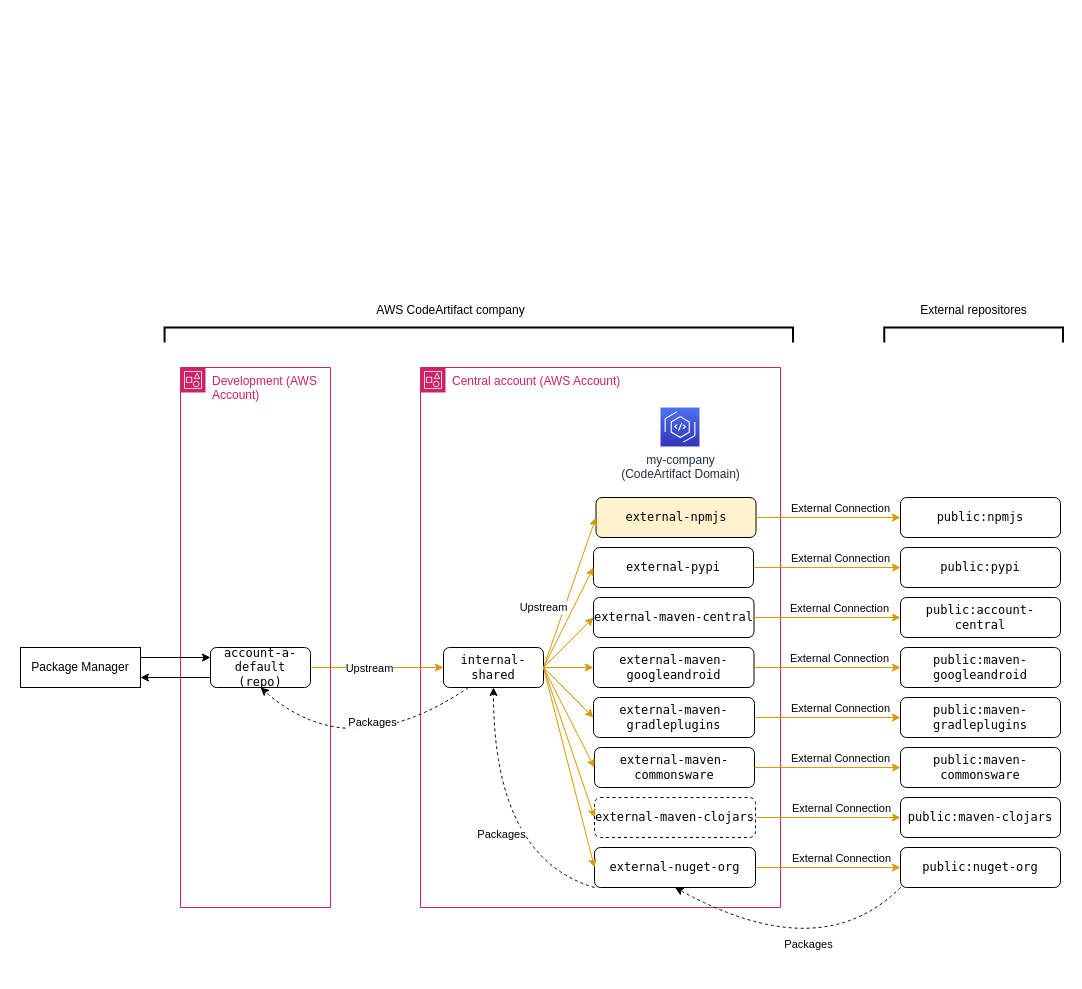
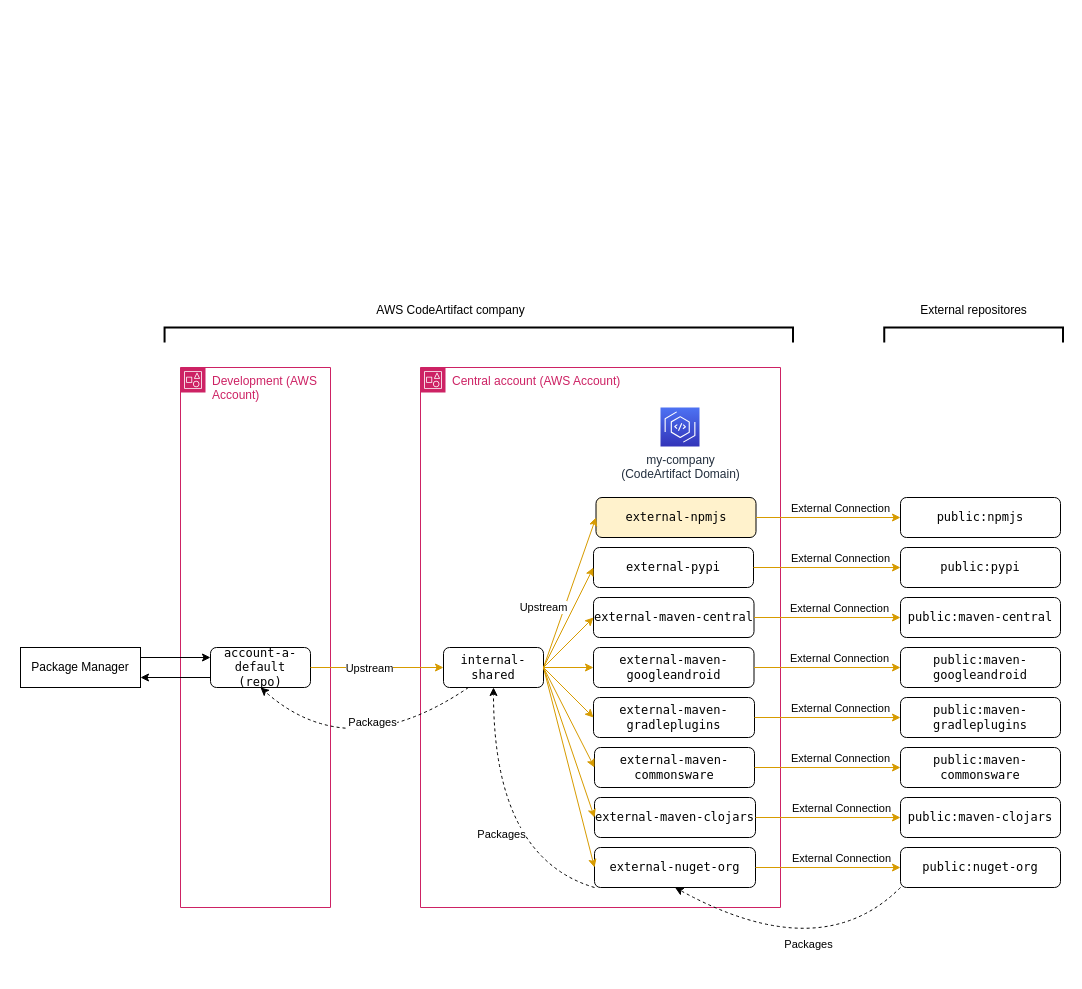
node "public:account-central": label "public:account-central" -> "public:maven-central"
node "external-maven-clojars": style dashed -> solid
